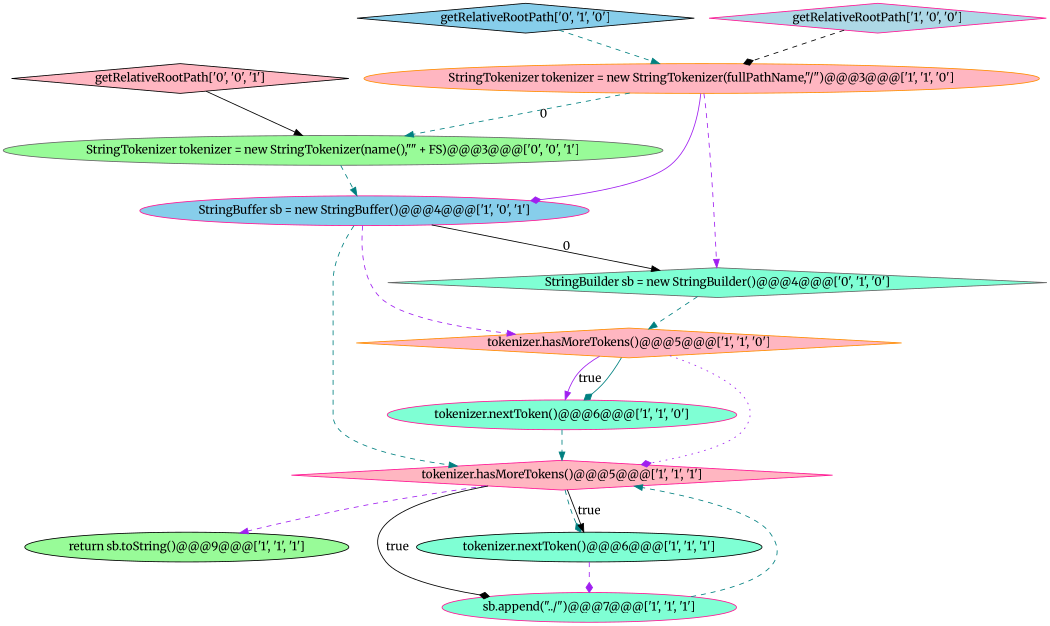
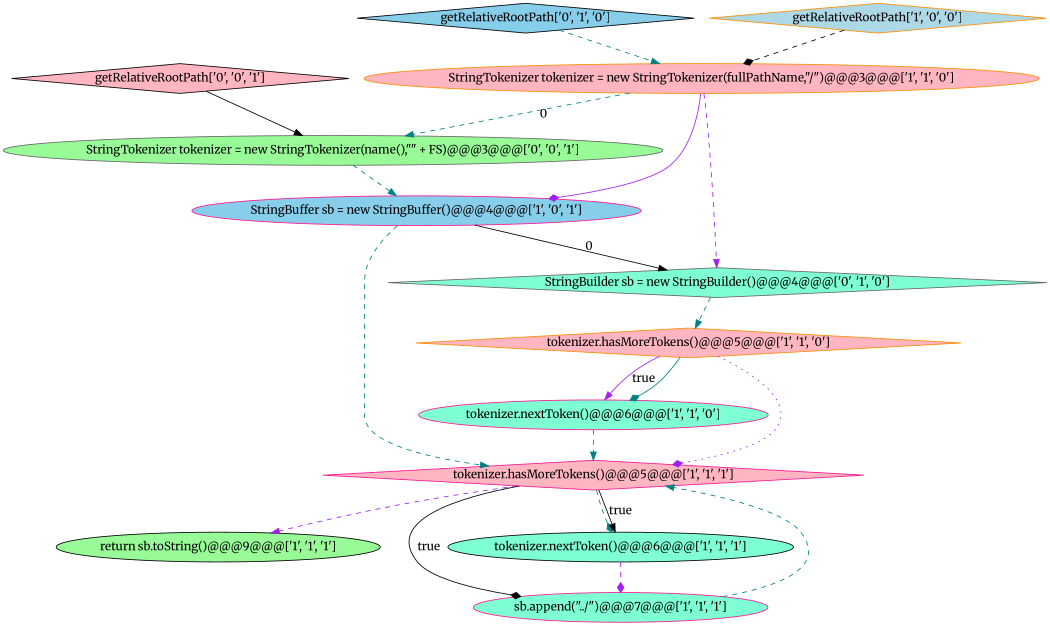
node "getRelativeRootPath['1', '0', '0']": color deeppink -> darkorange
edge "StringBuffer sb = new StringBuffer()@@@4@@@['1', '0', '1']" -> "tokenizer.hasMoreTokens()@@@5@@@['1', '1', '0']": removed
